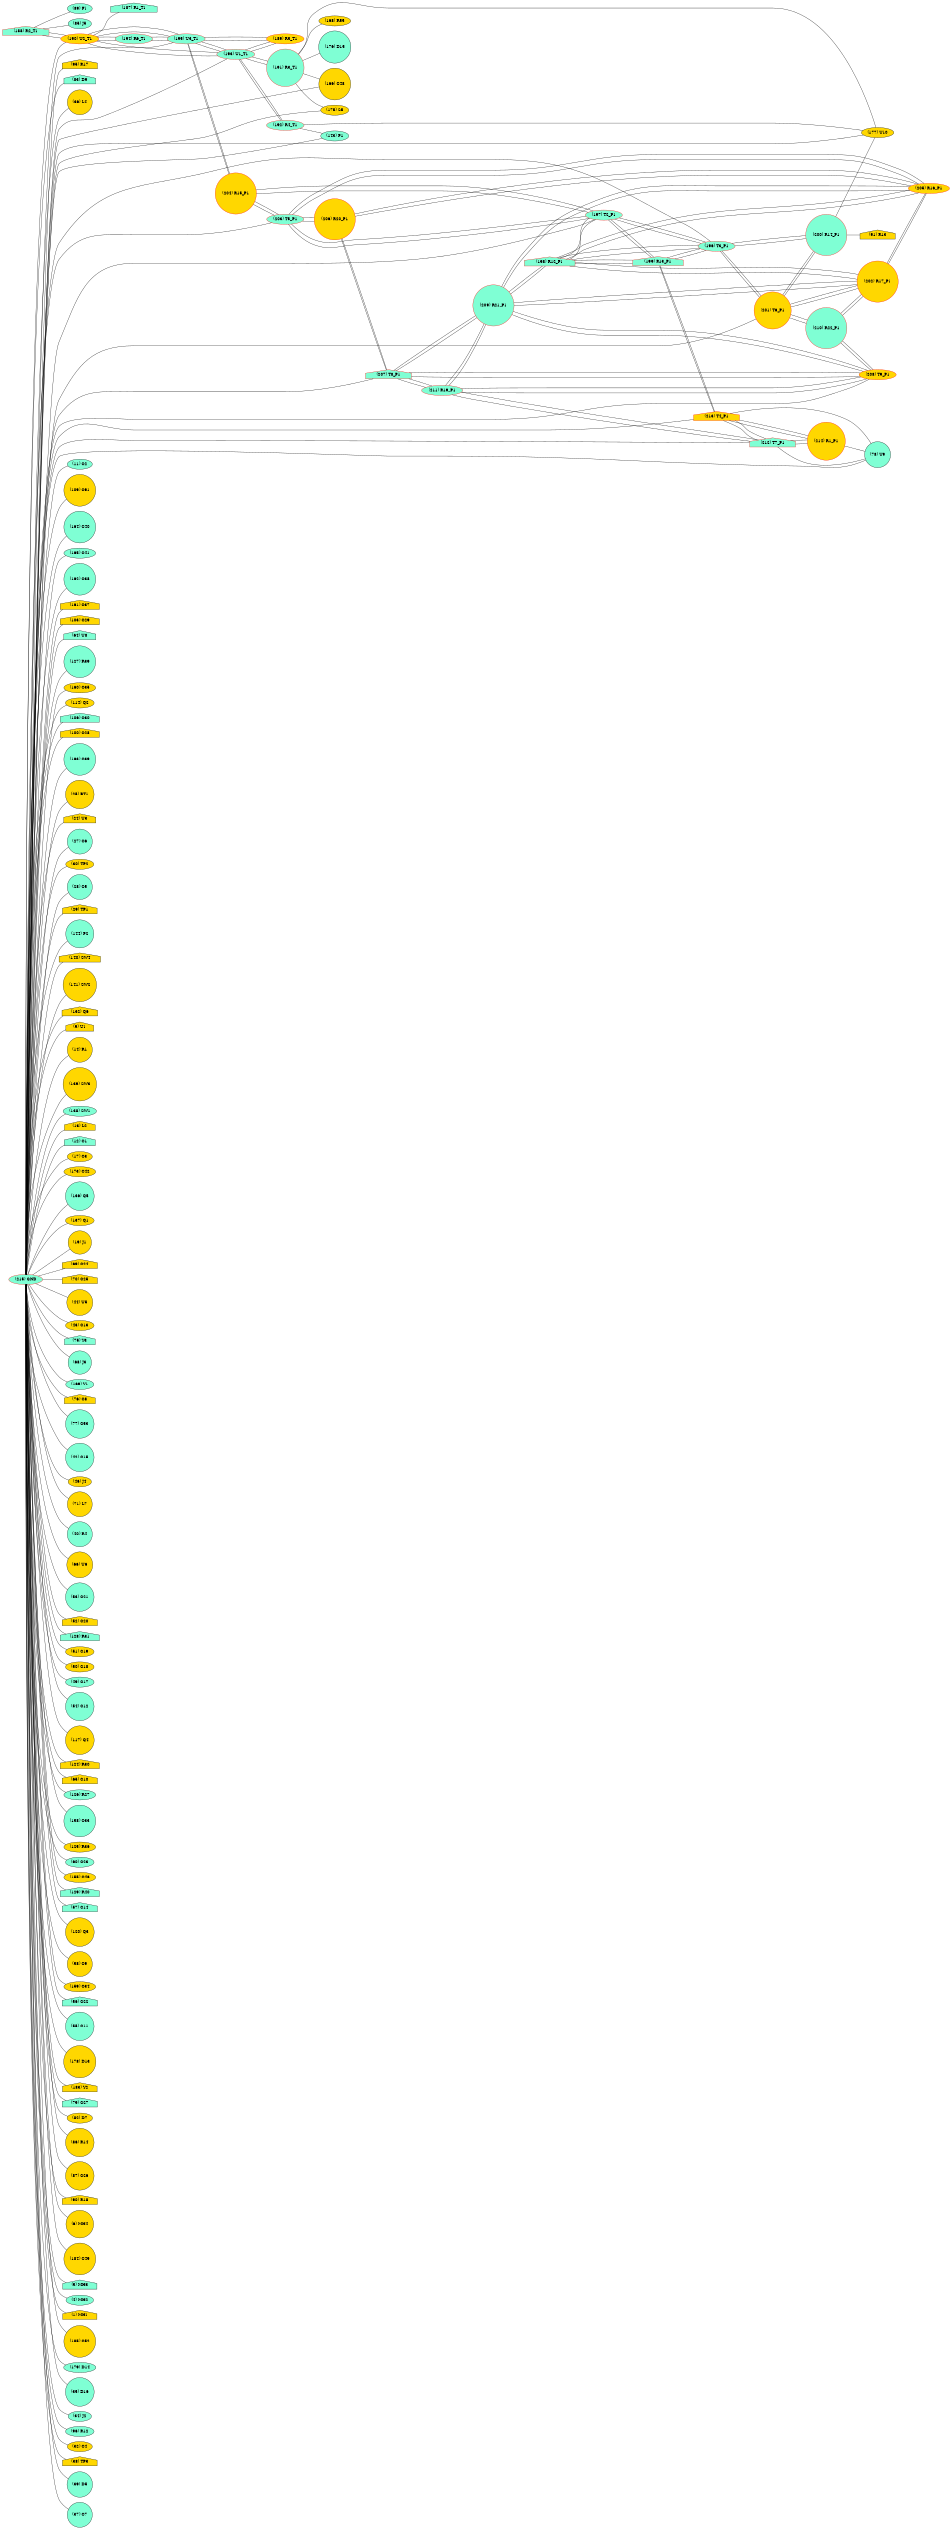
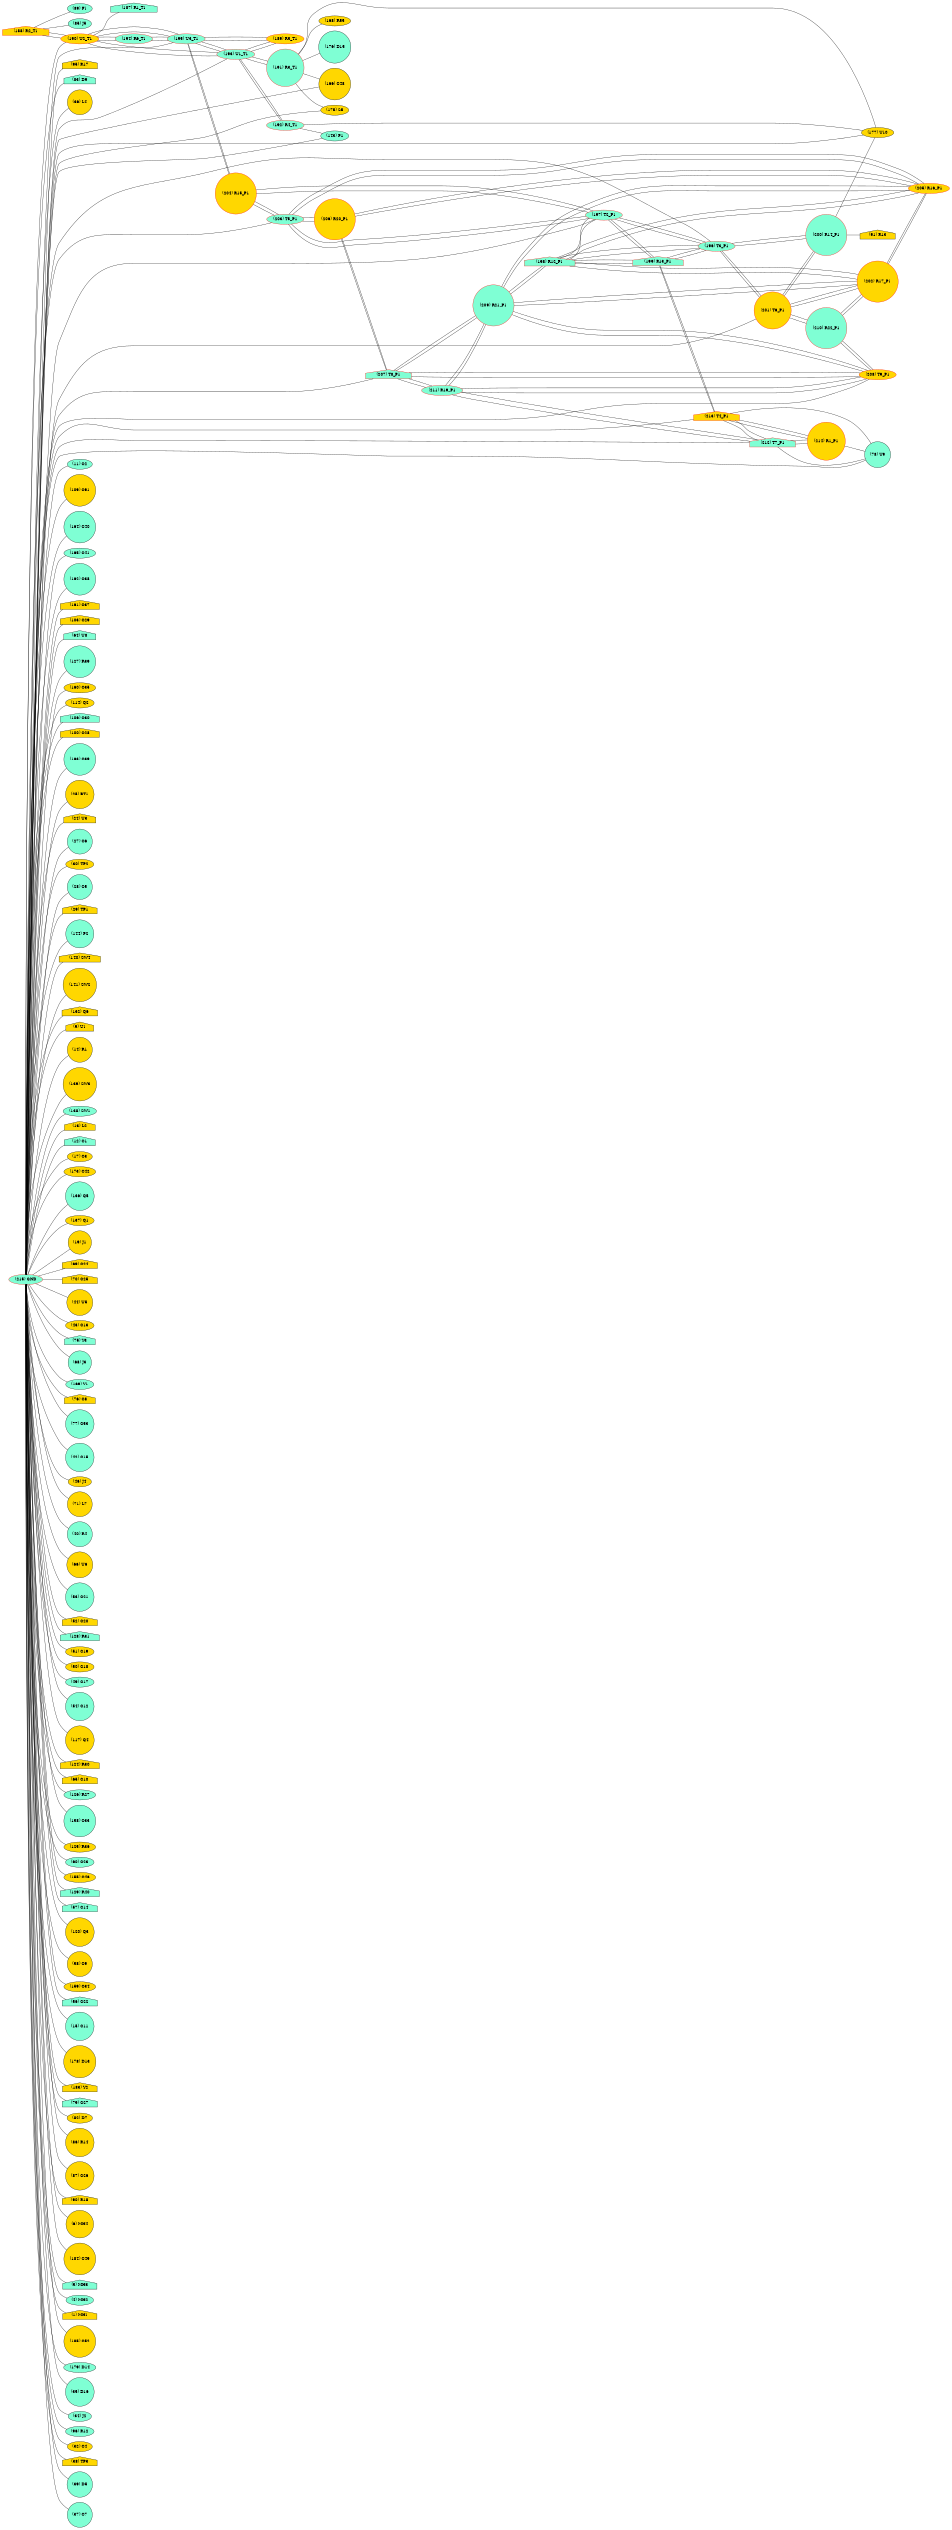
node "(188) R2_T1": fillcolor aquamarine -> gold
node "(55) C11": label "(55) C11" -> "(15) C11"
